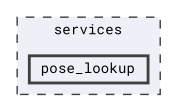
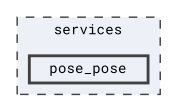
node "pose_lookup": label "pose_lookup" -> "pose_pose"
